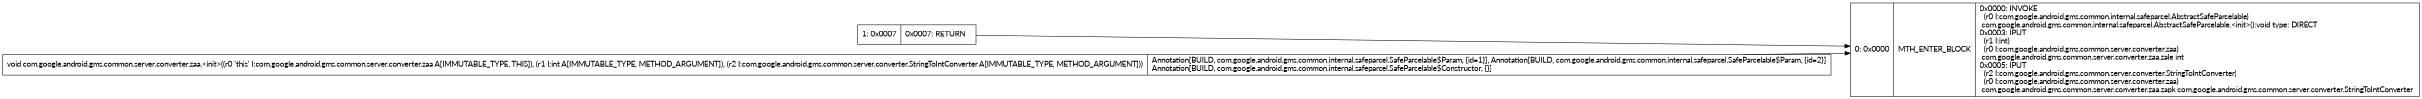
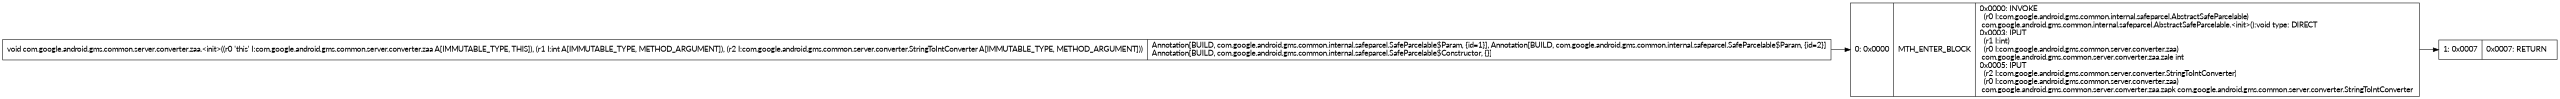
edge "1: 0x0007" -> "0: 0x0000": reversed
